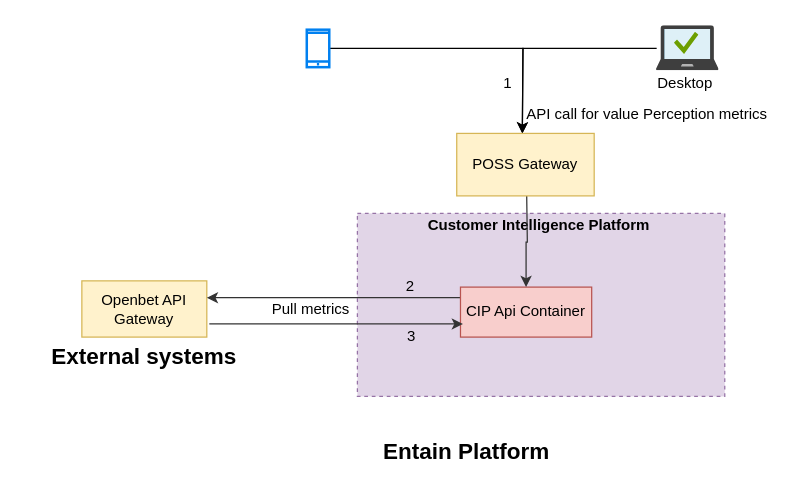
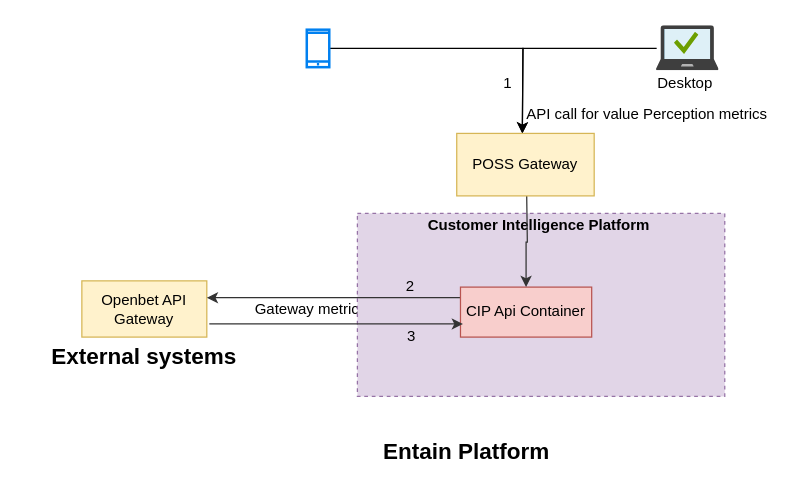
node "Pull metrics": label "Pull metrics" -> "Gateway metrics"
